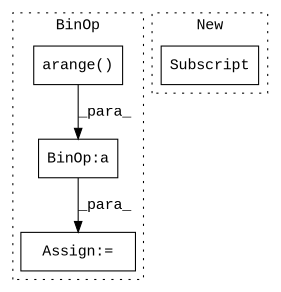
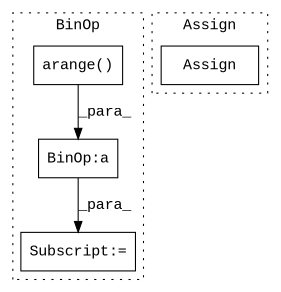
cluster "New": label "New" -> "Assign"
node "Subscript": label "Subscript" -> "Assign"
node "Assign:=": label "Assign:=" -> "Subscript:="
